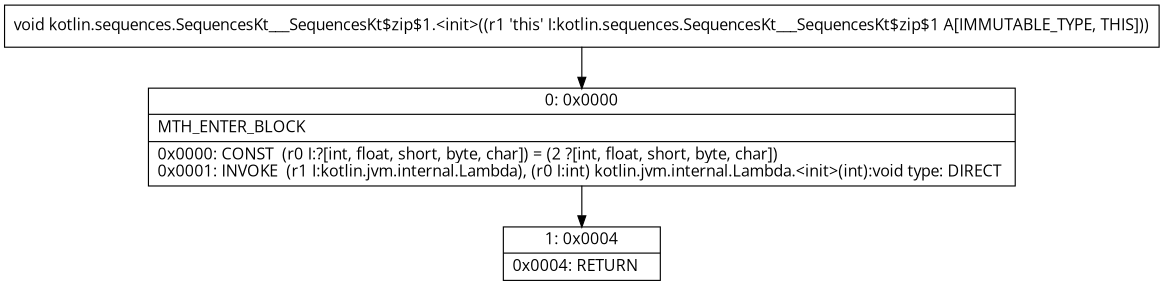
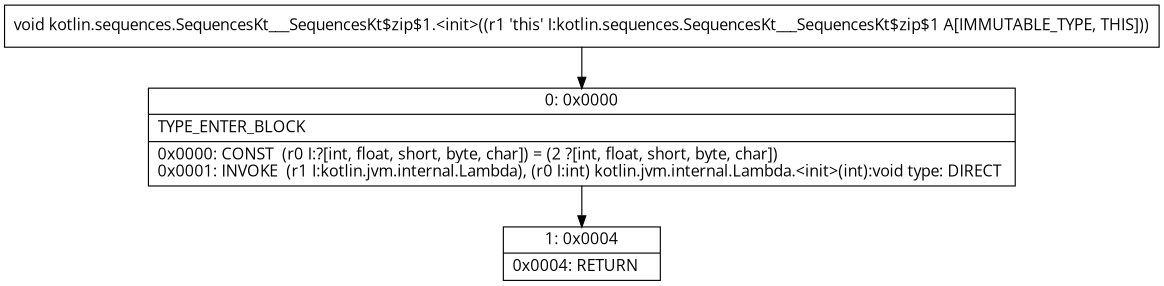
node "0: 0x0000": text "MTH_ENTER_BLOCK" -> "TYPE_ENTER_BLOCK"
